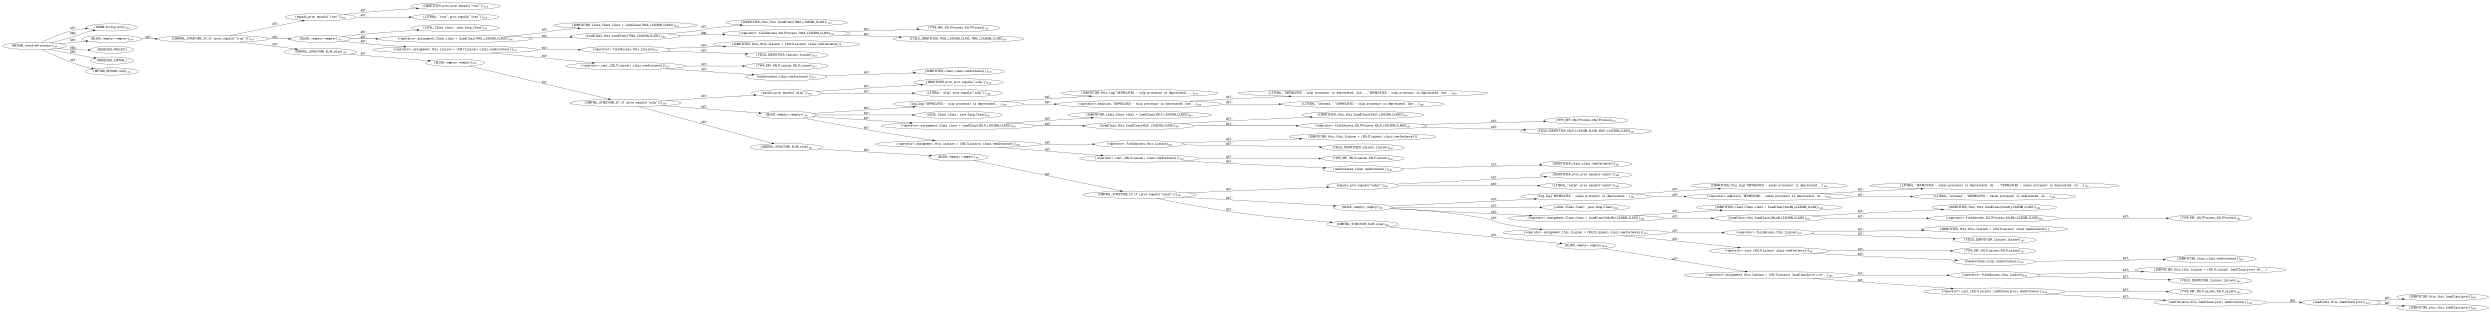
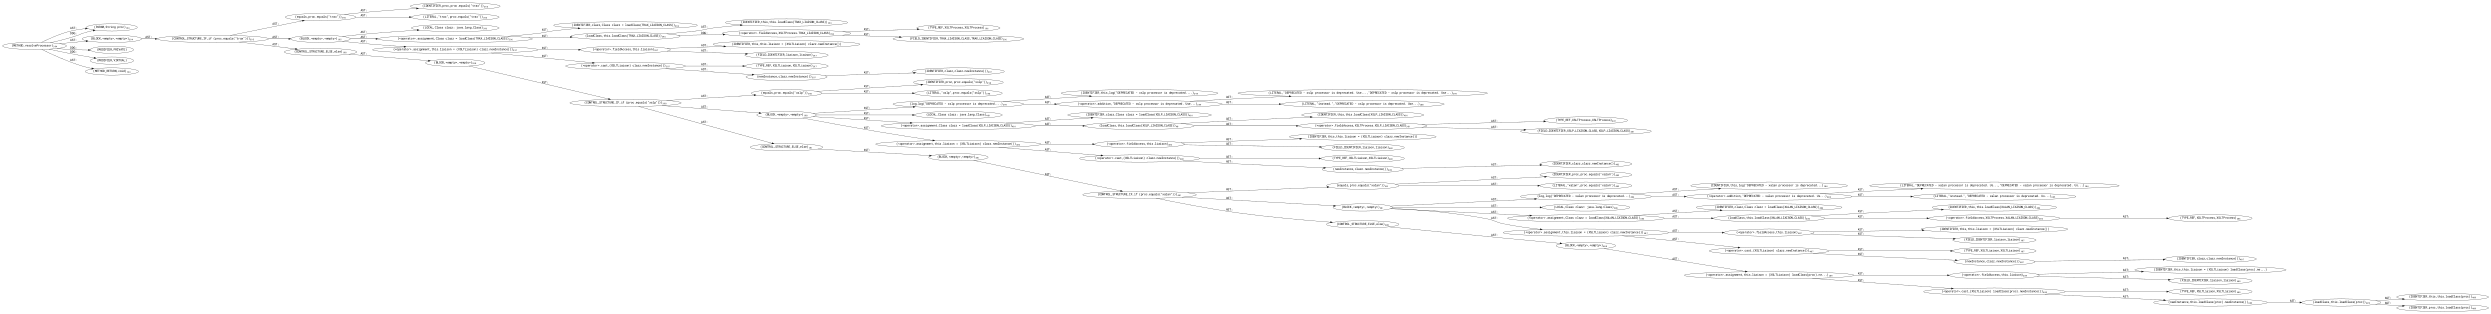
edge "(newInstance,this.loadClass(proc).newInstance())" -> "(loadClass,this.loadClass(proc))": label "DDG: " -> "AST: "
